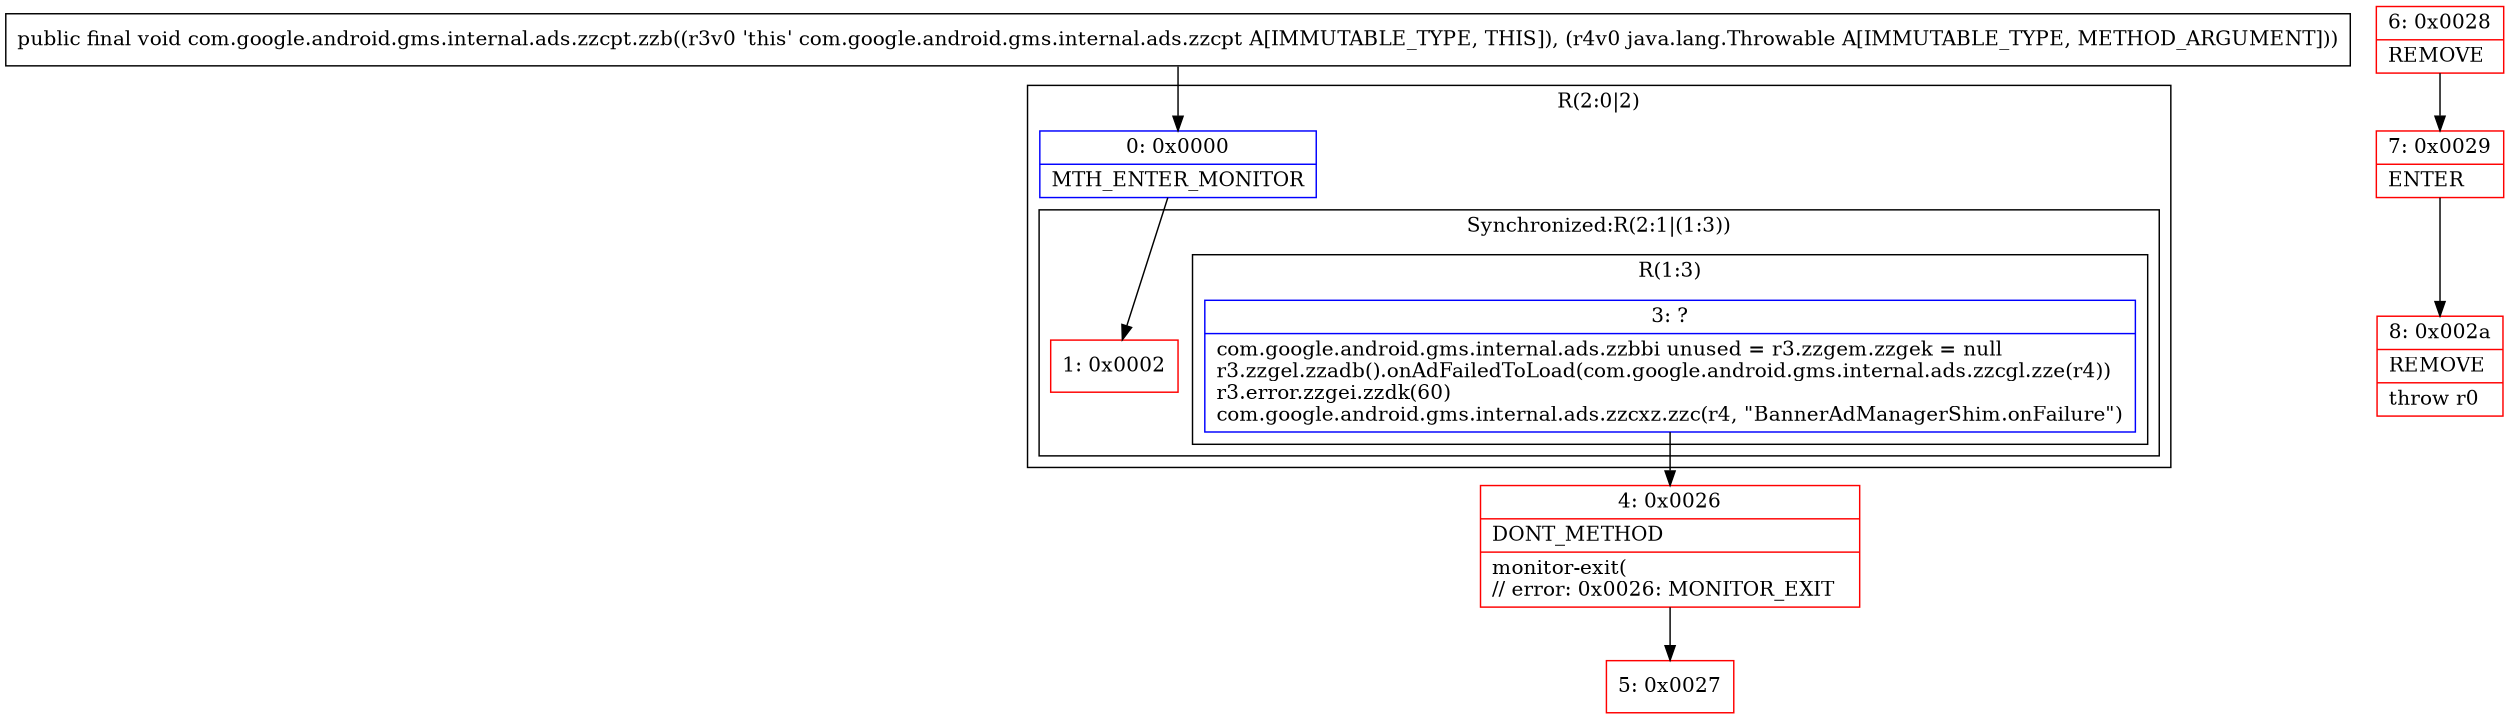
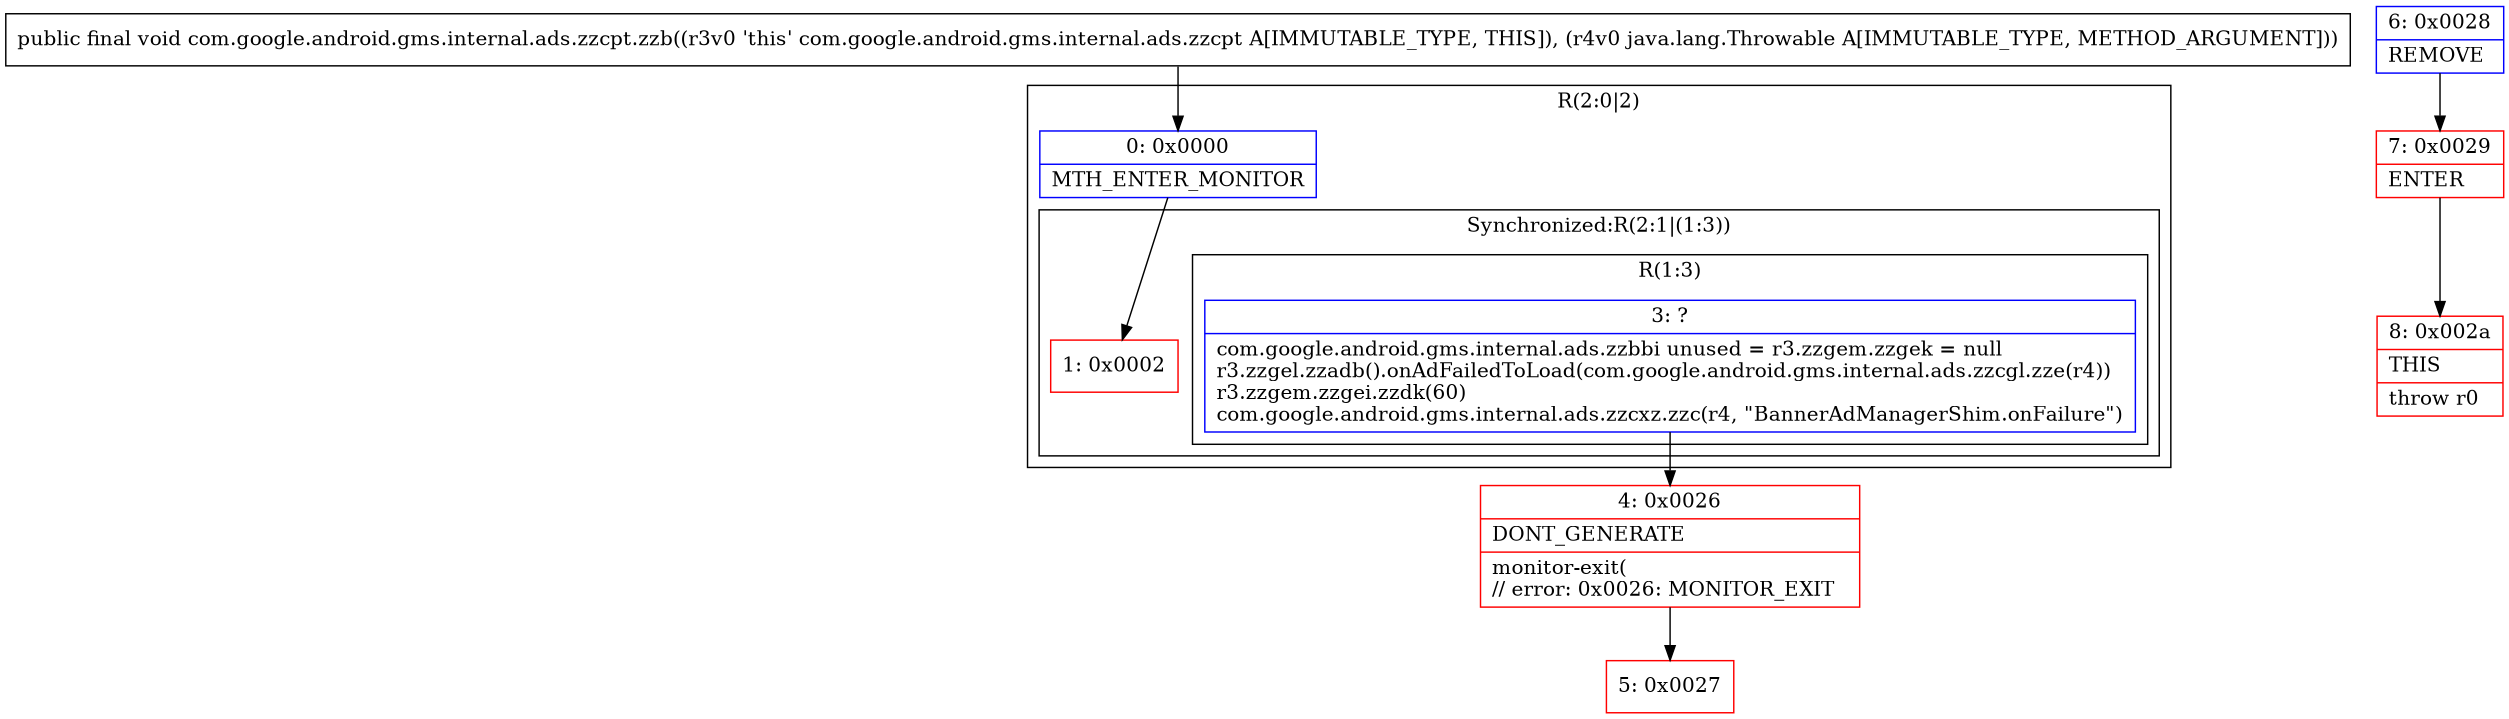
node "6: 0x0028": color red -> blue
node "8: 0x002a": text "REMOVE" -> "THIS"
node "3: ?": text "r3.error.zzgei.zzdk(60)" -> "r3.zzgem.zzgei.zzdk(60)"
node "4: 0x0026": text "DONT_METHOD" -> "DONT_GENERATE"
